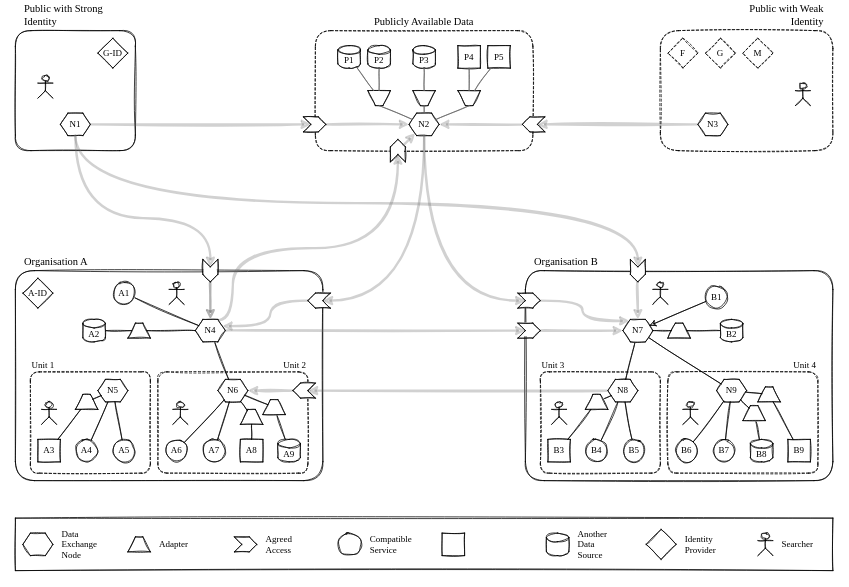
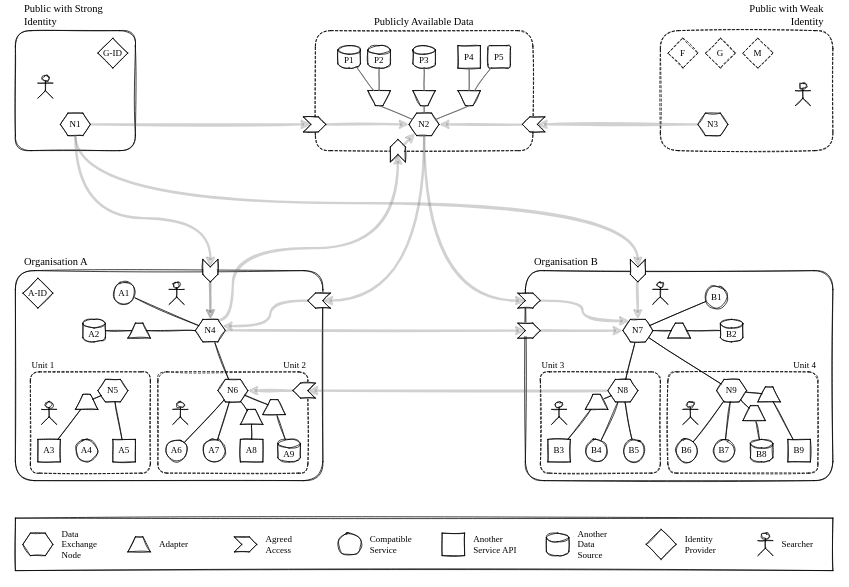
node "P5": shape rectangle -> rounded rectangle
edge "B1" -> "N7": arrowhead classic -> none
edge "N5" -- "A4": removed
node "A5": shape ellipse -> rectangle
node "Another Service API": added
